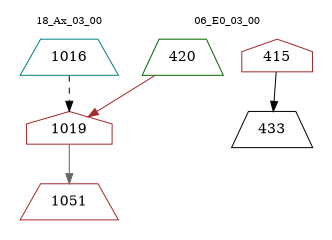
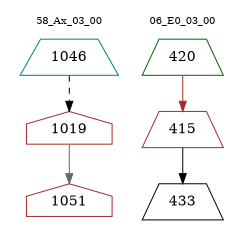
cluster "18_Ax_03_00": label "18_Ax_03_00" -> "58_Ax_03_00"
node "1016": label "1016" -> "1046"
node "415": shape house -> trapezium
edge "420" -> "1019": now "420" -> "415"
node "1051": shape trapezium -> house
